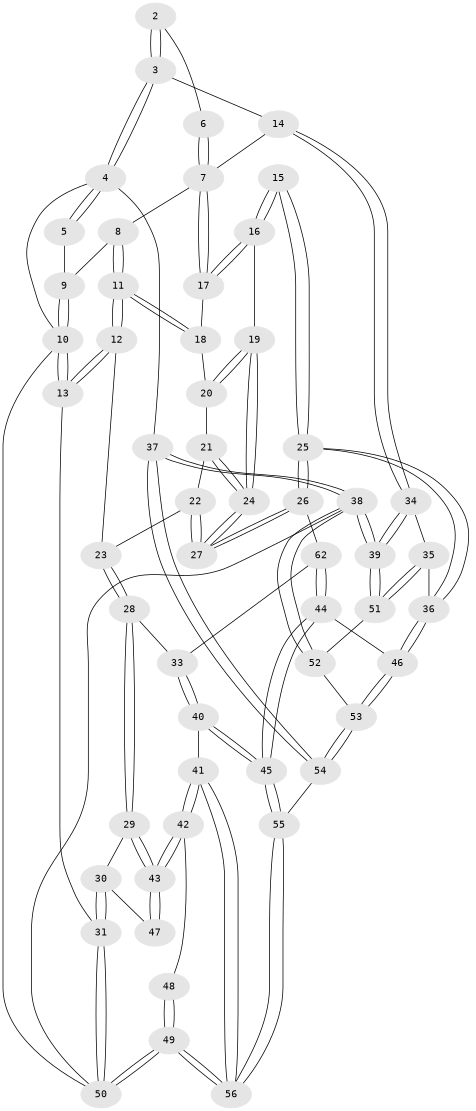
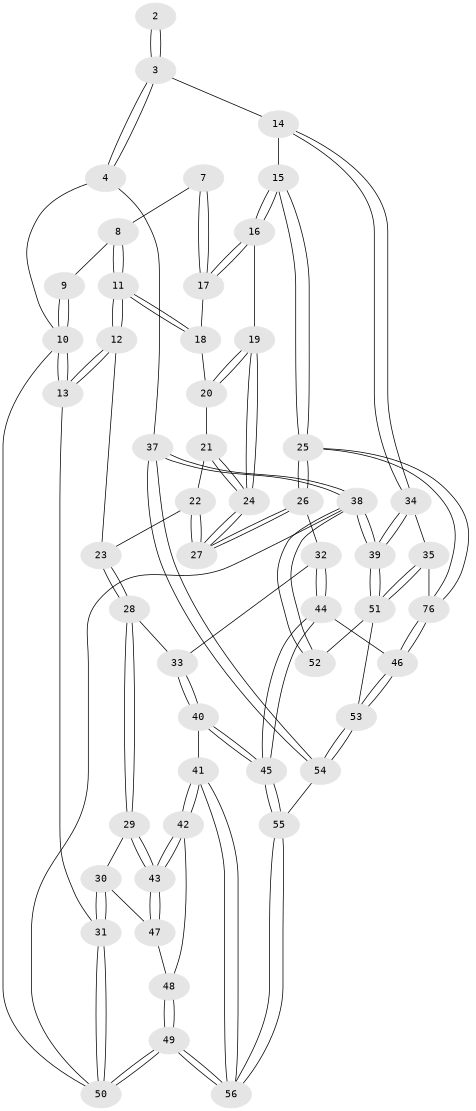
node "6": removed
edge "14" -- "7": now "14" -- "15"
node "5": removed
node "62": label "62" -> "32"
node "36": label "36" -> "76"
edge "52" -- "53": now "51" -- "53"
edge "47" -- "48": added
